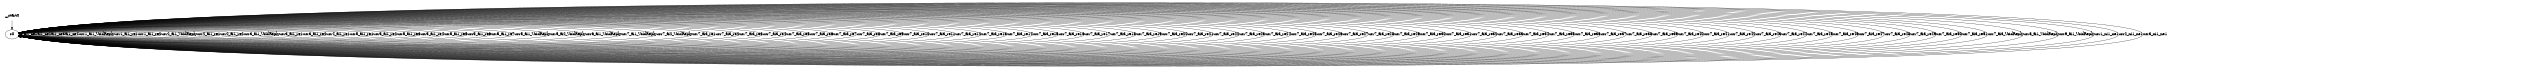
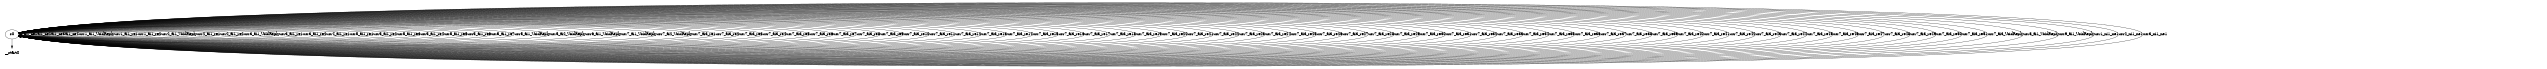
edge "__start0" -> "s0": reversed
